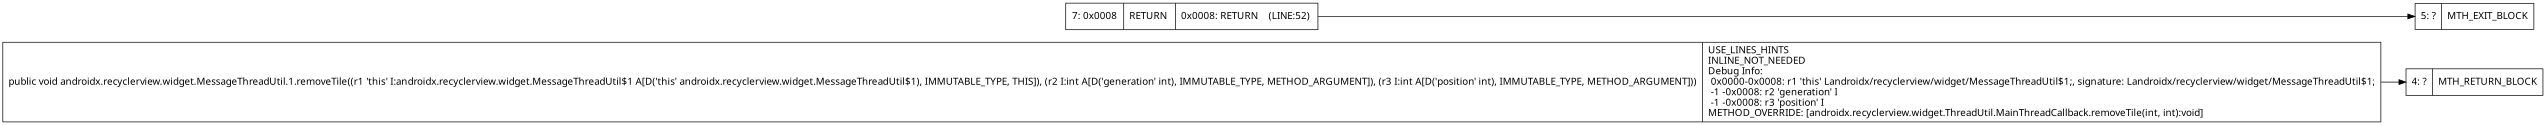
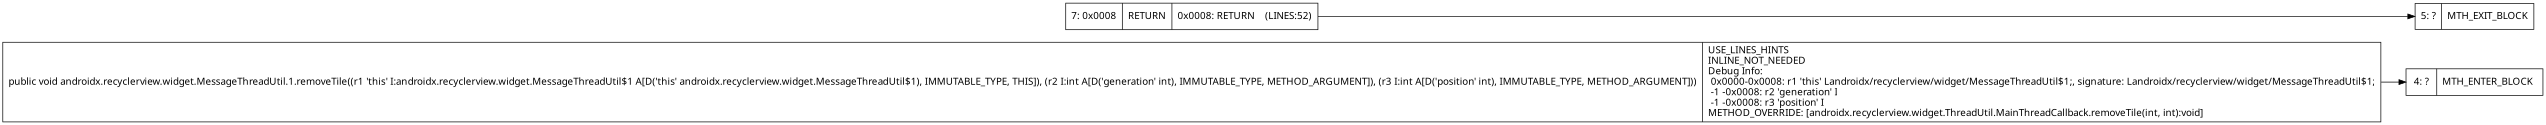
node "7: 0x0008": text "0x0008: RETURN    (LINE:52)" -> "0x0008: RETURN    (LINES:52)"
node "4: ?": text "MTH_RETURN_BLOCK" -> "MTH_ENTER_BLOCK"
